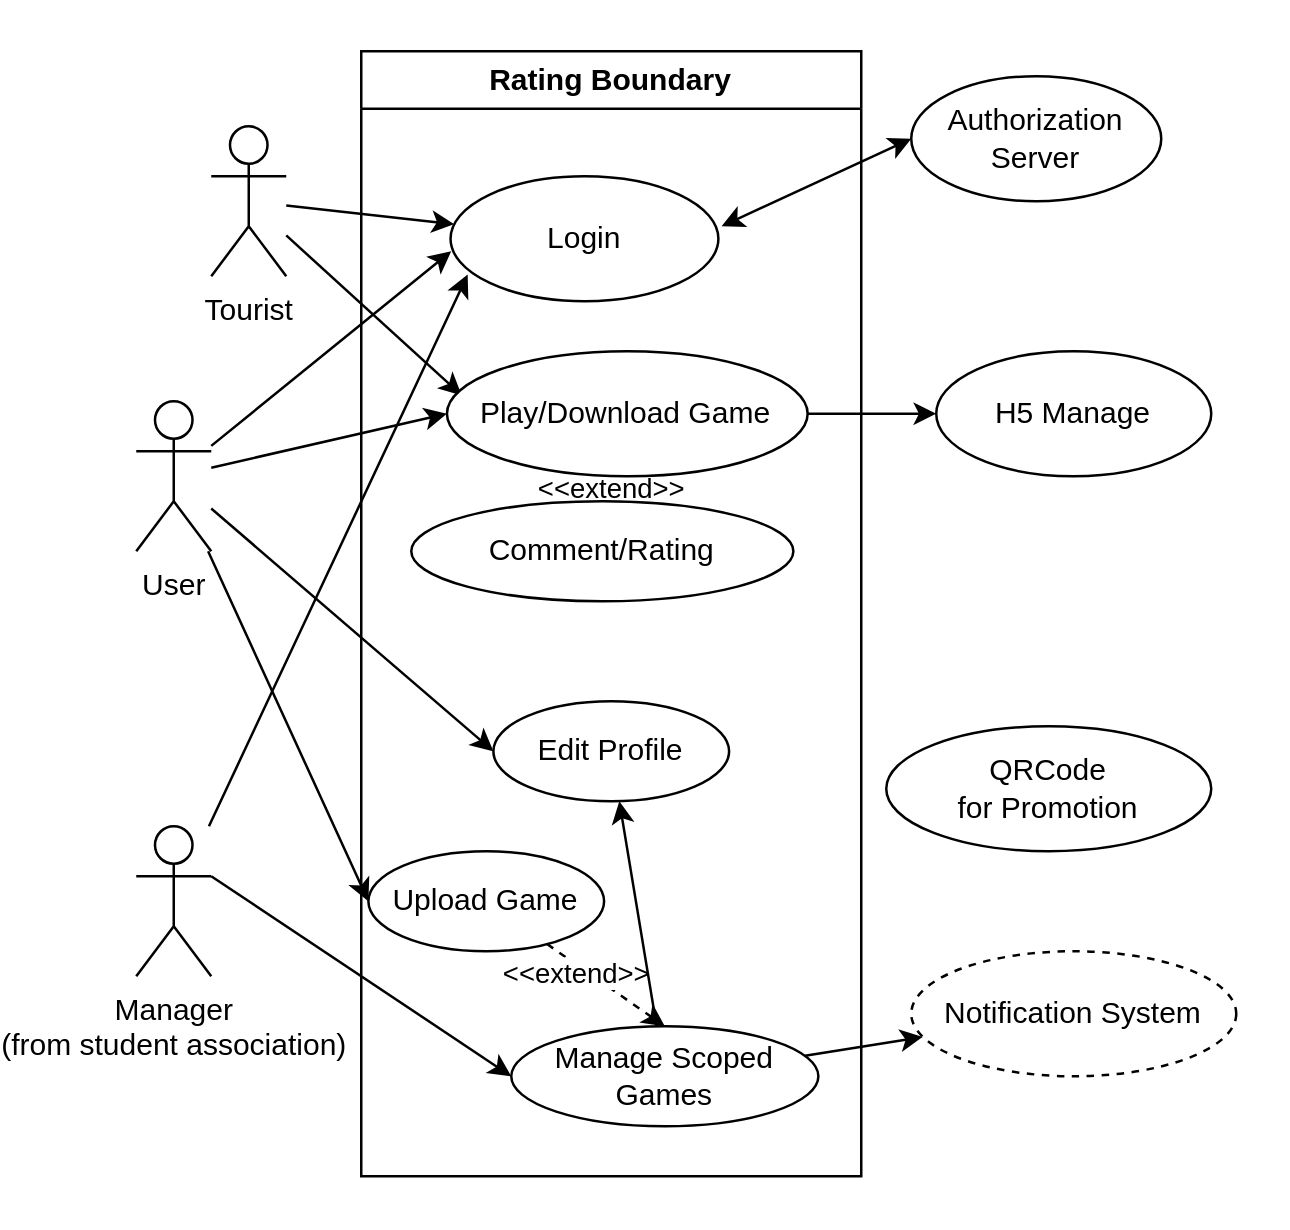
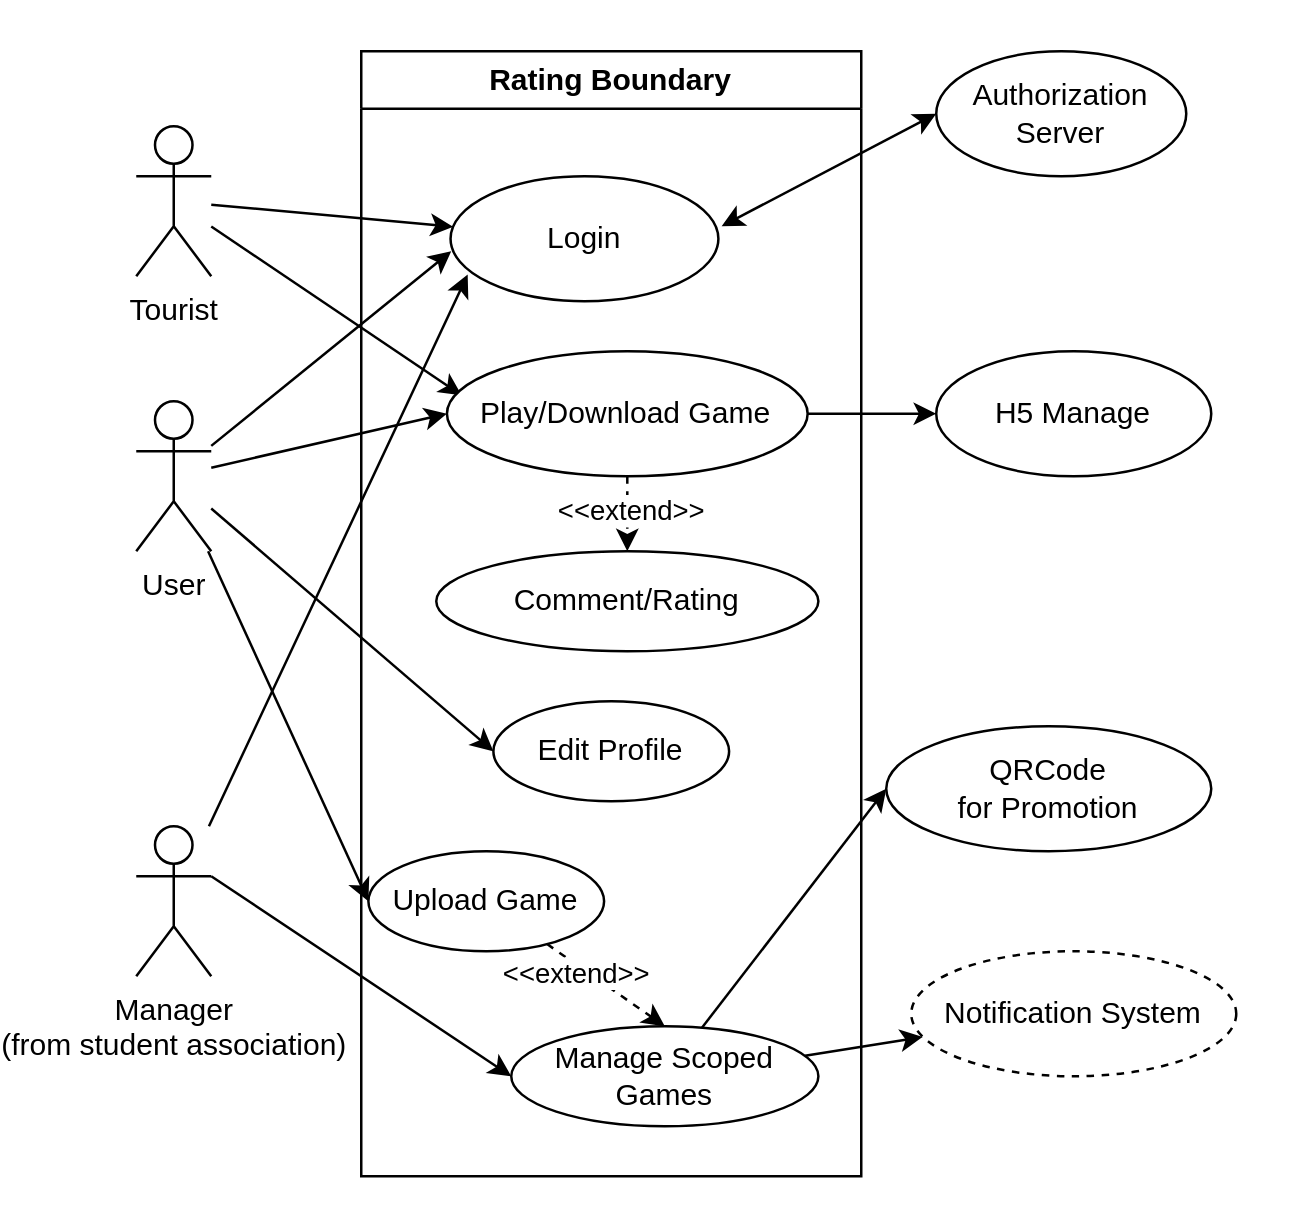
node "Authorization Server": moved (1036, 139) -> (1061, 114)
node "Tourist": moved (249, 201) -> (174, 201)
node "Comment/Rating": moved (602, 551) -> (627, 601)
edge "Manage Scoped Games" -> "Edit Profile": now "Manage Scoped Games" -> "QRCode for Promotion"
